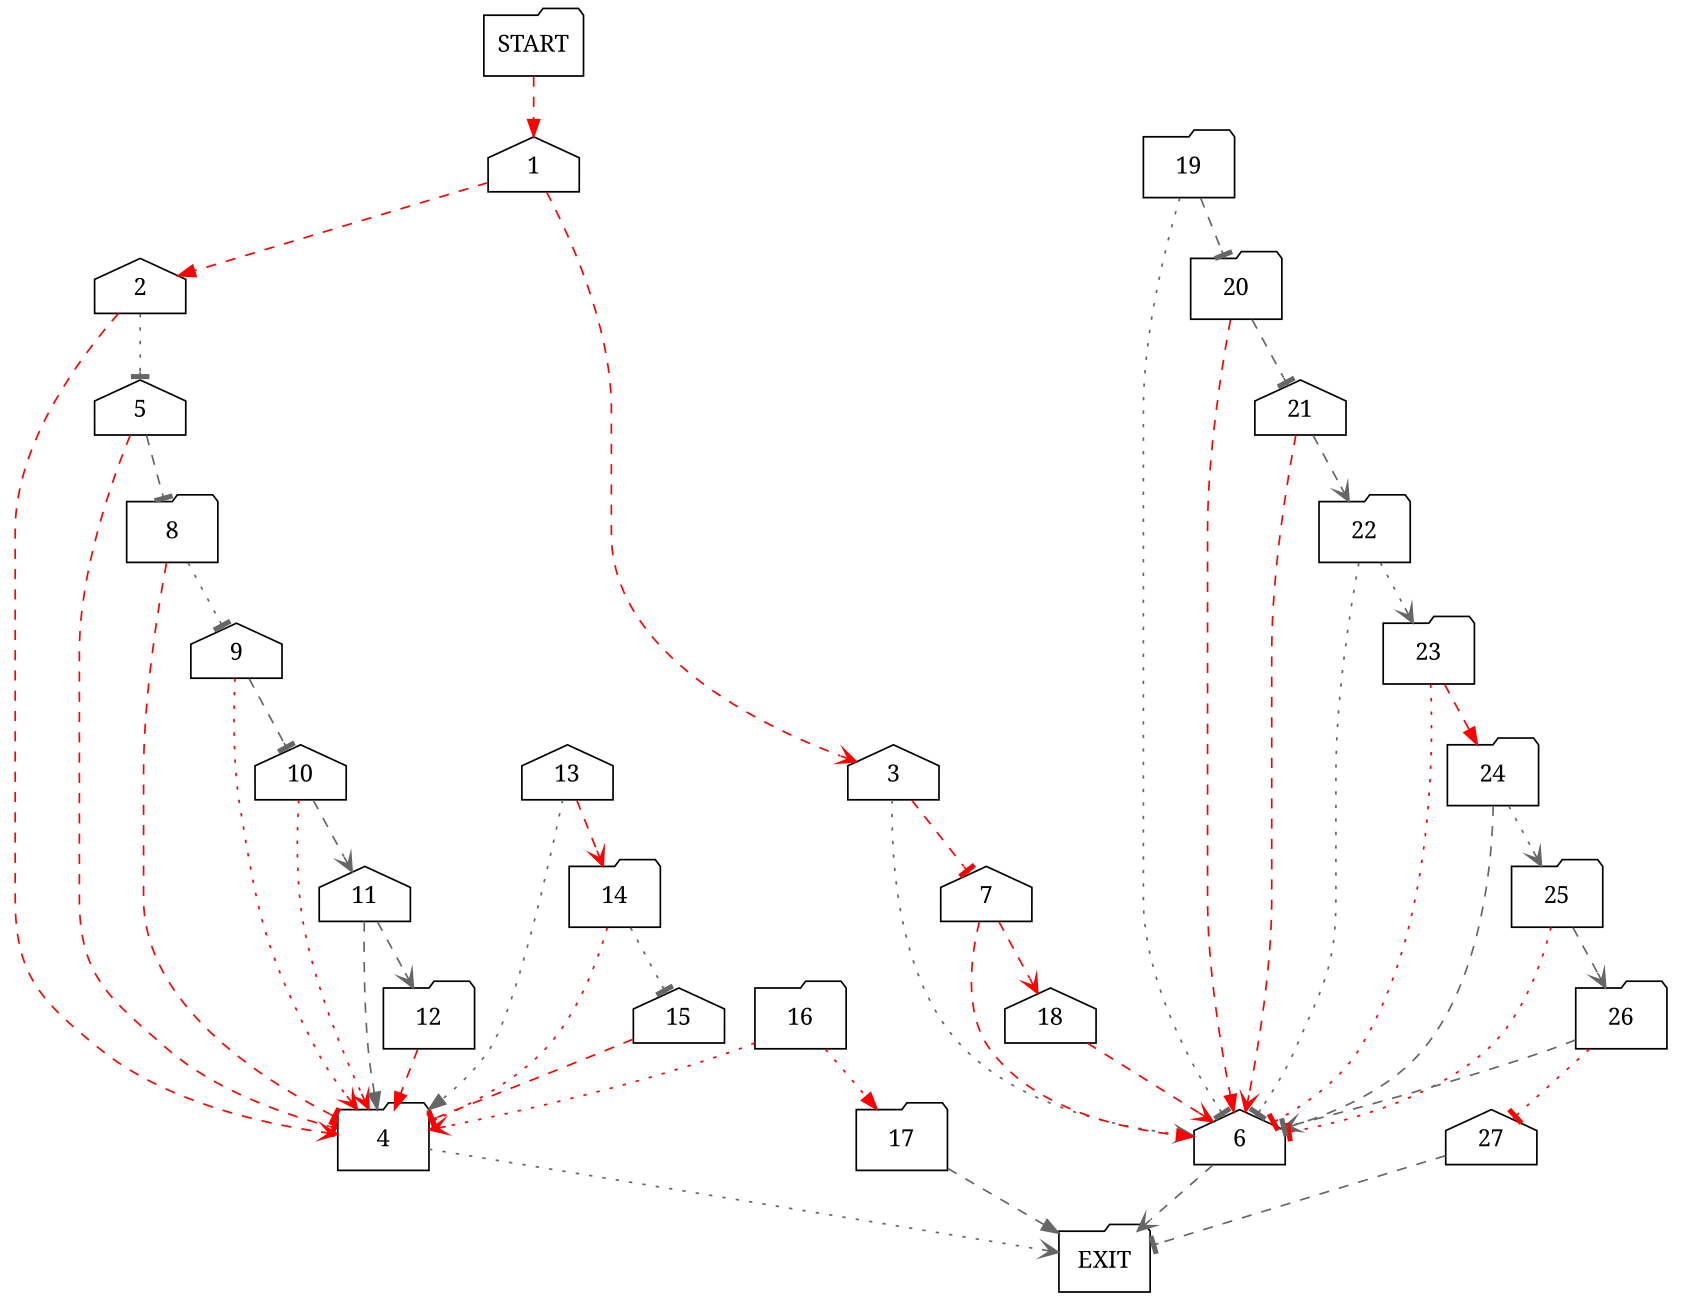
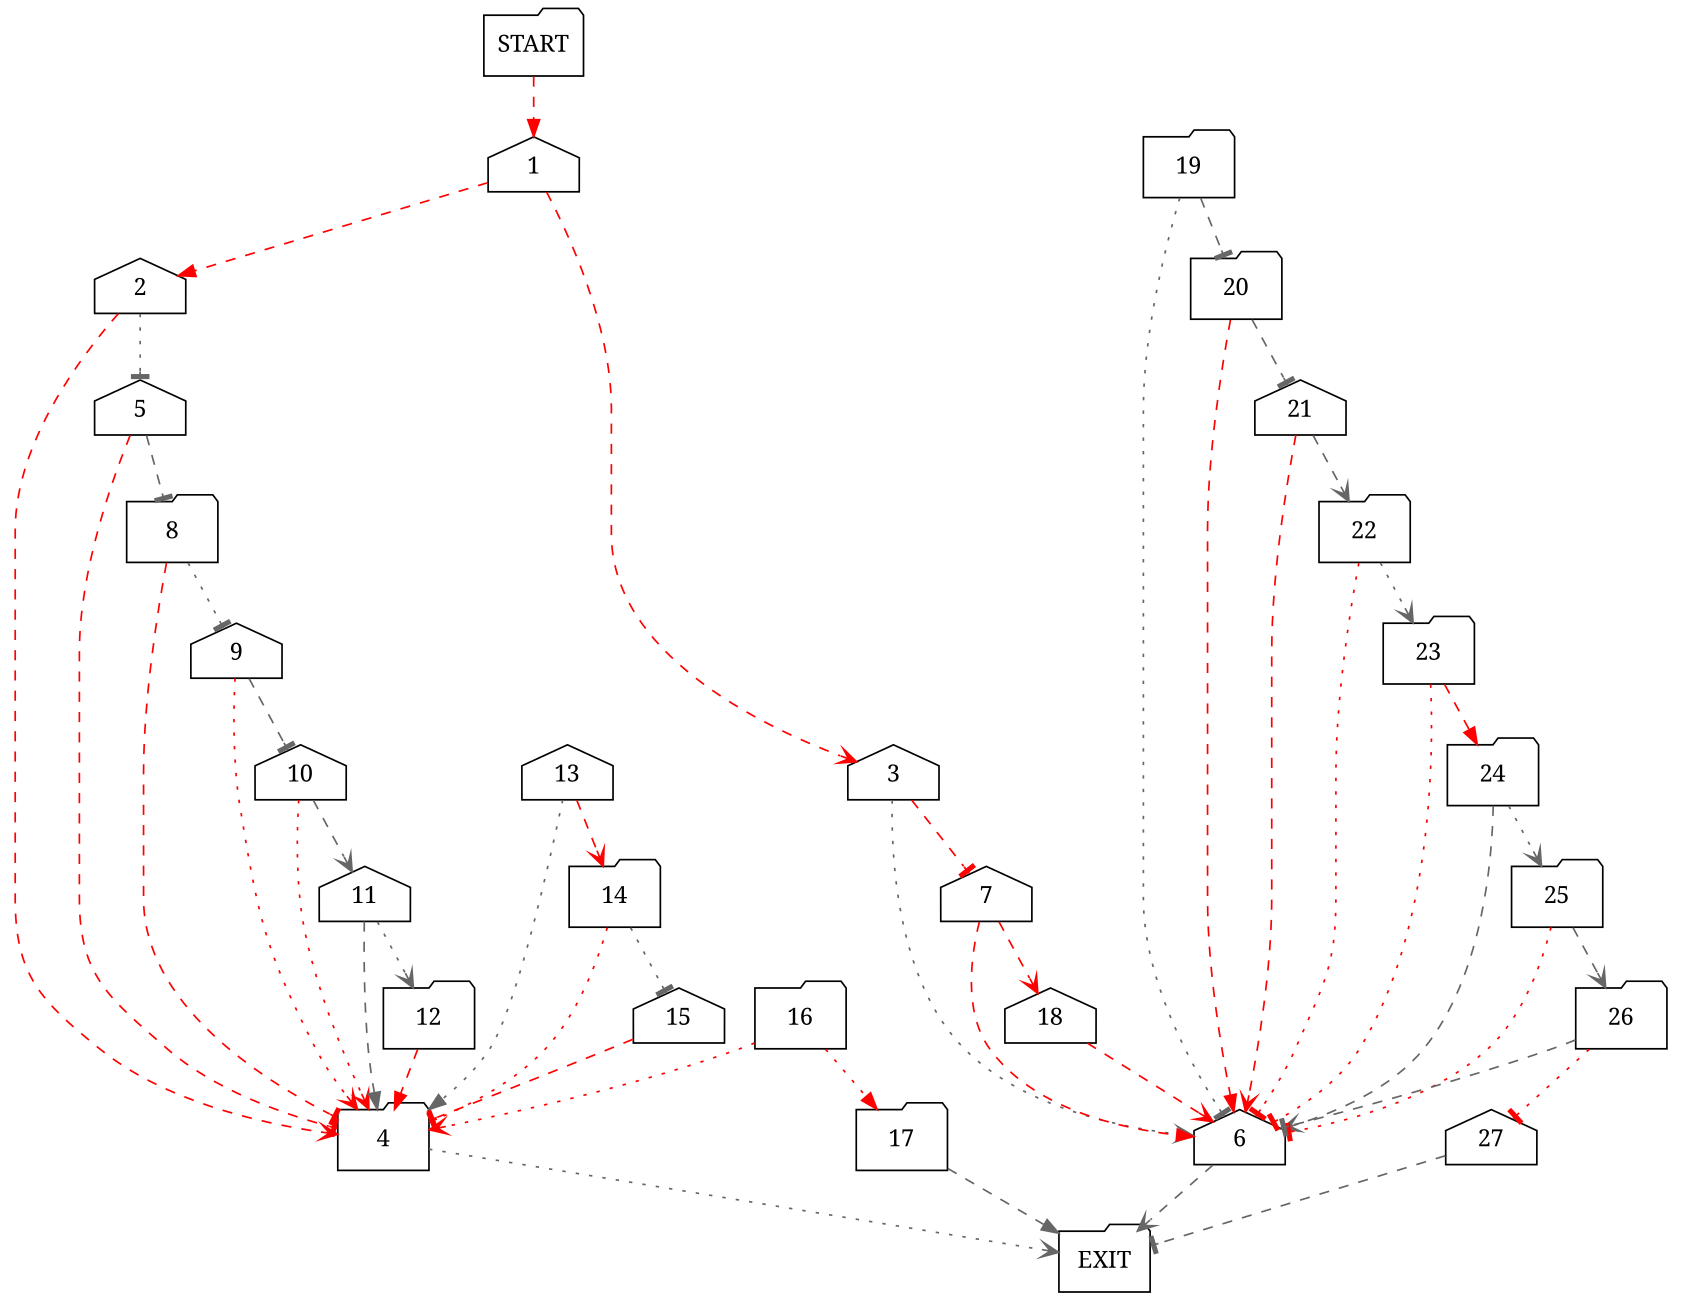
edge "22" -> "6": color gray40 -> red
edge "11" -> "12": style dashed -> dotted
